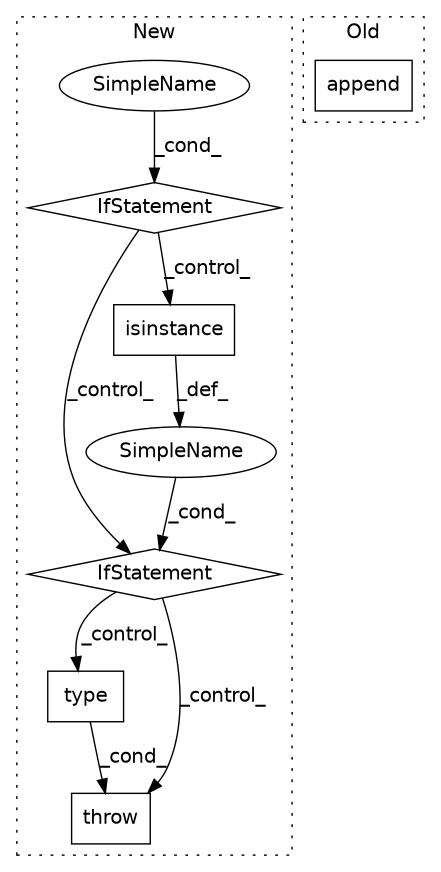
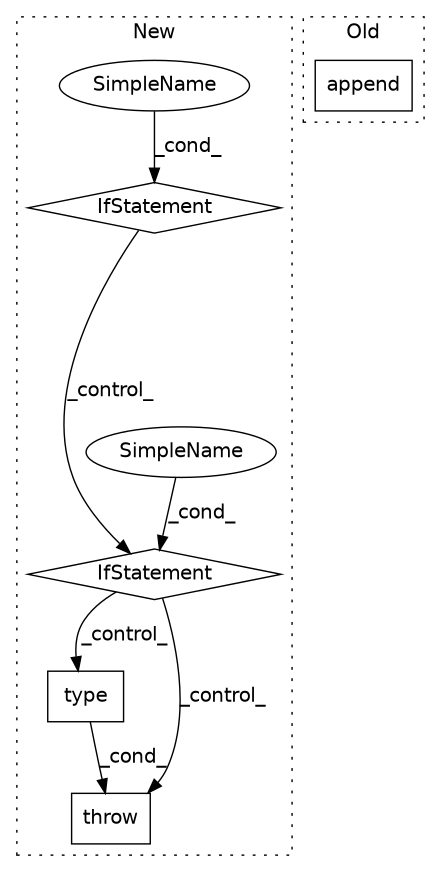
node "isinstance": removed
